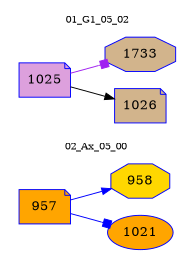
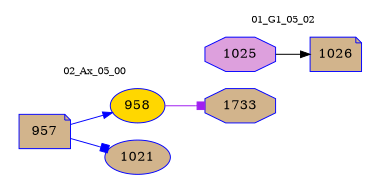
edge "1025" -> "1733": now "958" -> "1733"
node "1025": shape note -> octagon
node "958": shape octagon -> ellipse
node "957": fillcolor orange -> tan
node "1021": fillcolor orange -> tan
